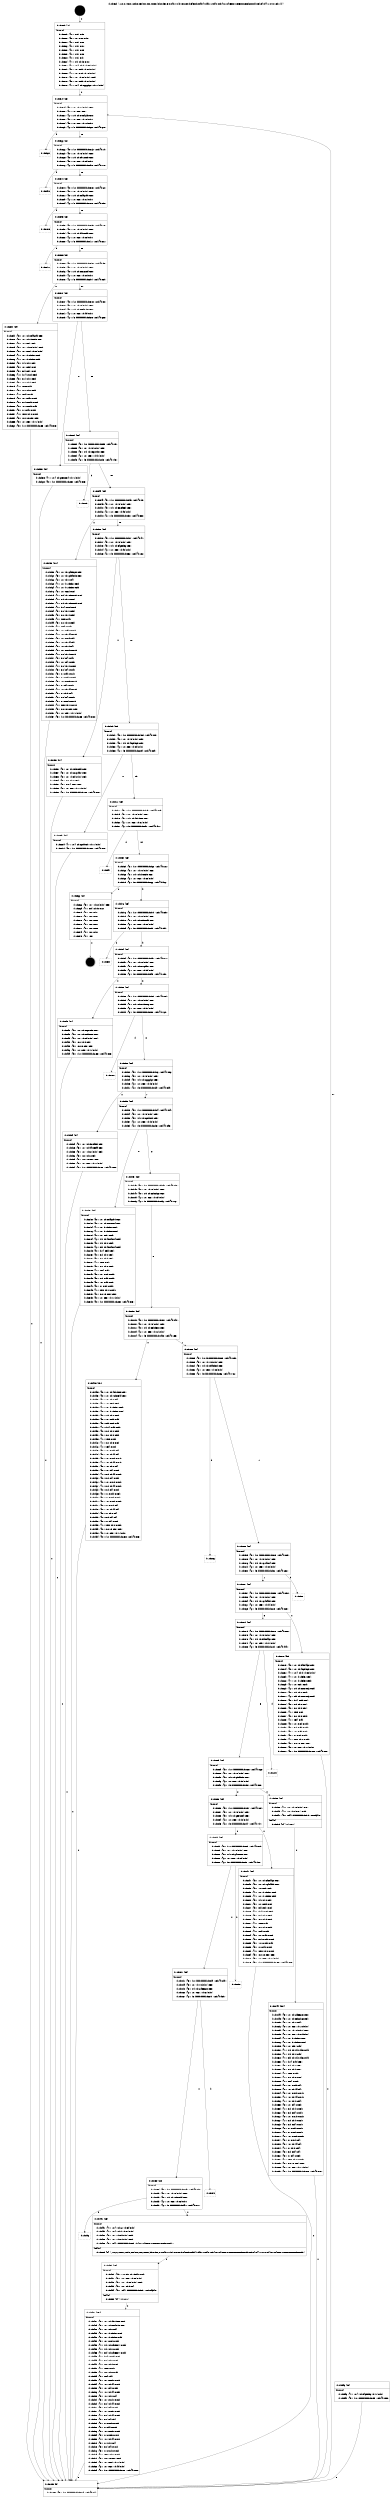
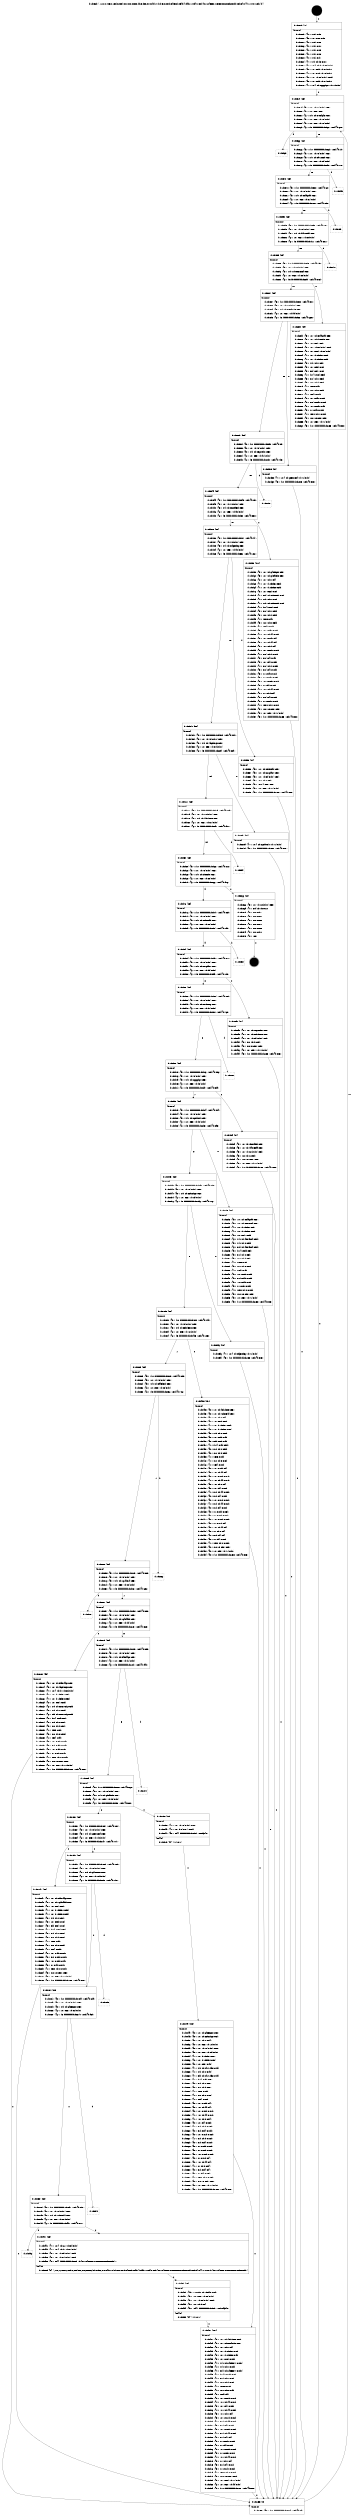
edge "0x401bf3 [25]" -> "0x401e96 [12]": added, label "1"
edge "0x401df9 [157]" -> "0x402435 [5]": now "0x401df9 [157]" -> "0x401fc4 [154]"
